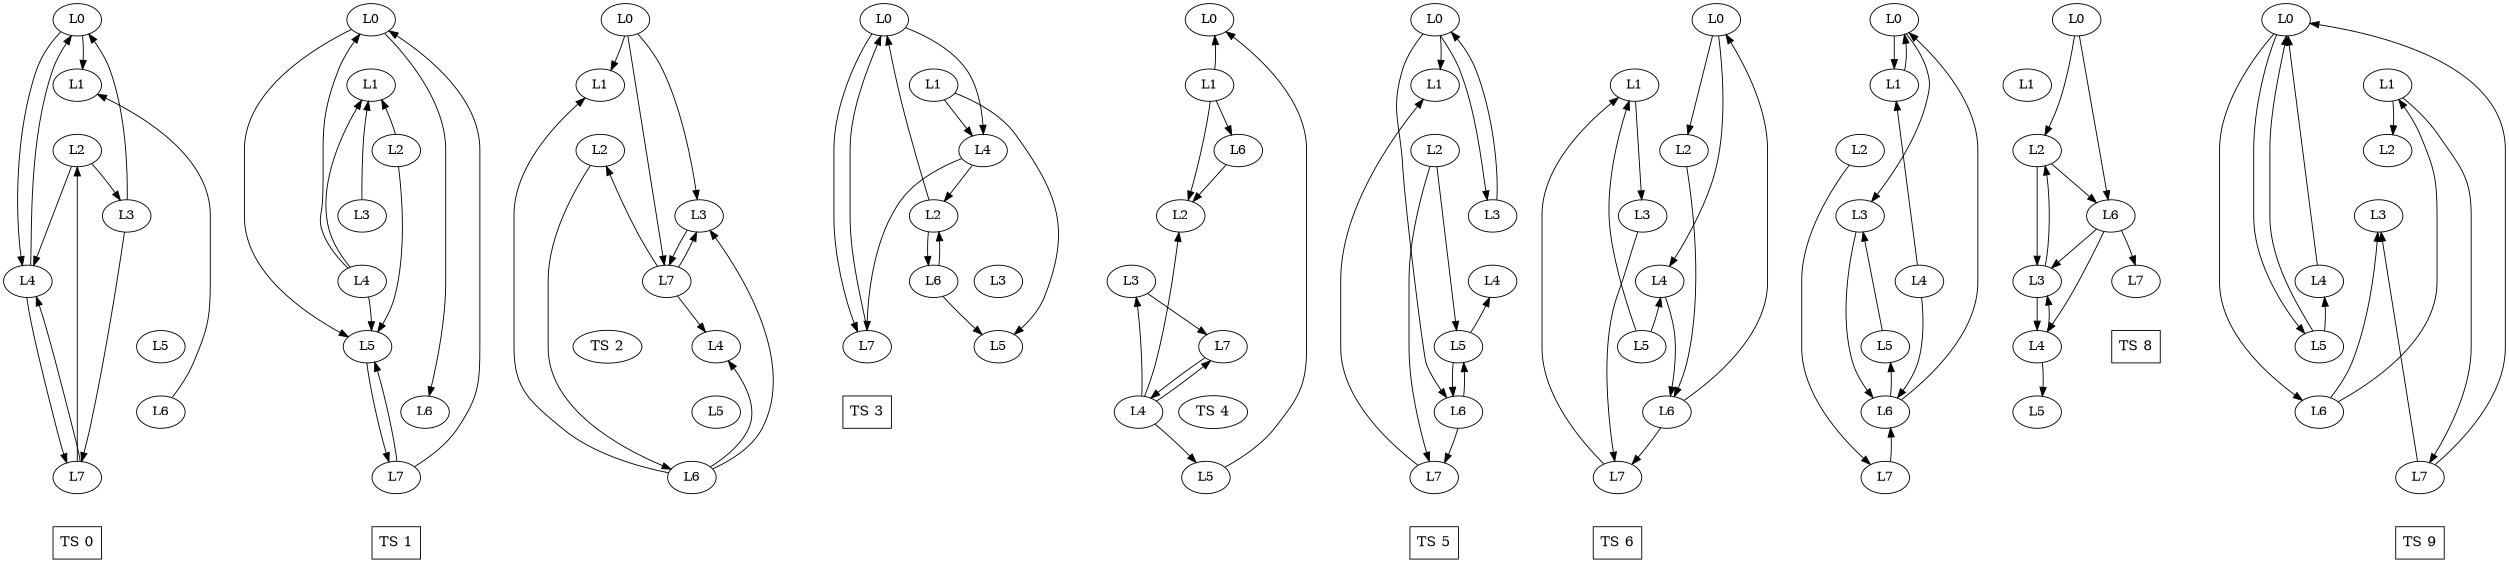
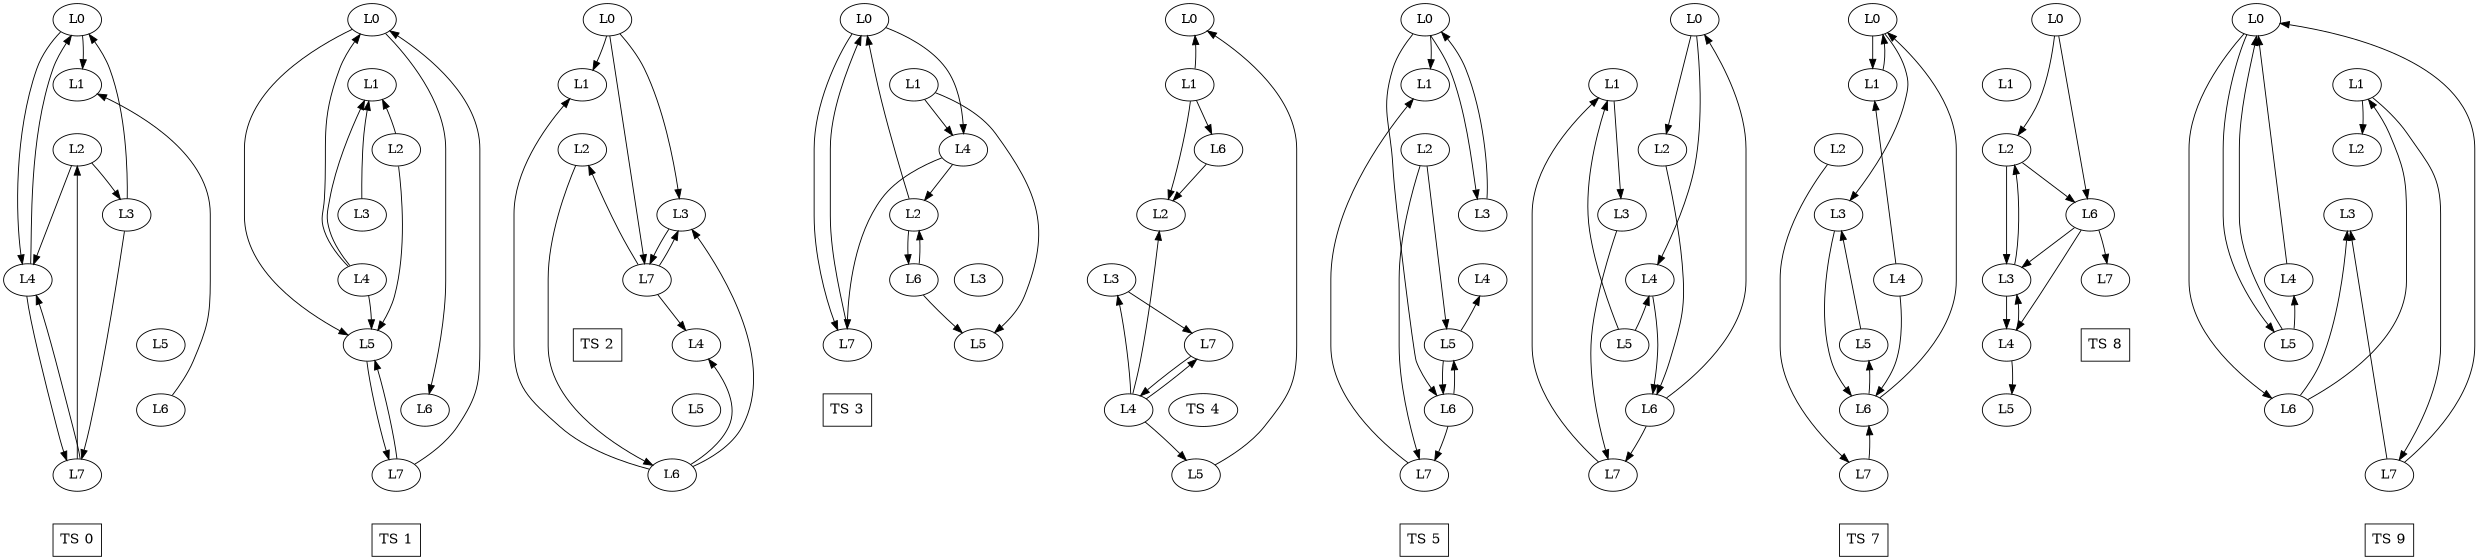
node "TS 2": shape ellipse -> box
node "TS 7": added
node "TS 6": removed
